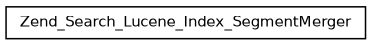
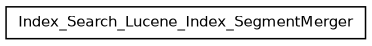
node "Zend_Search_Lucene_Index_SegmentMerger": label "Zend_Search_Lucene_Index_SegmentMerger" -> "Index_Search_Lucene_Index_SegmentMerger"
